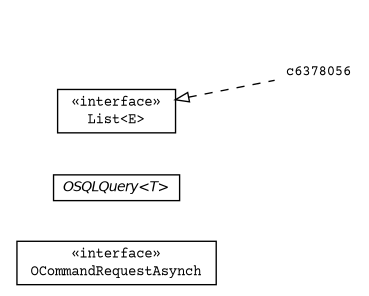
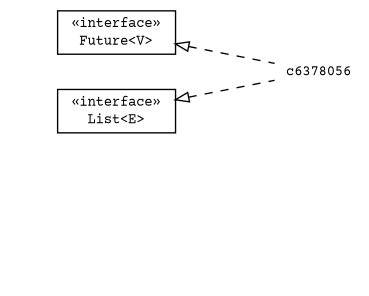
node "Future<V>": added
node "OSQLQuery<T>": removed
node "OCommandRequestAsynch": removed
